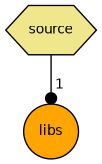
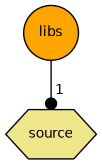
edge "source" -> "libs": reversed
